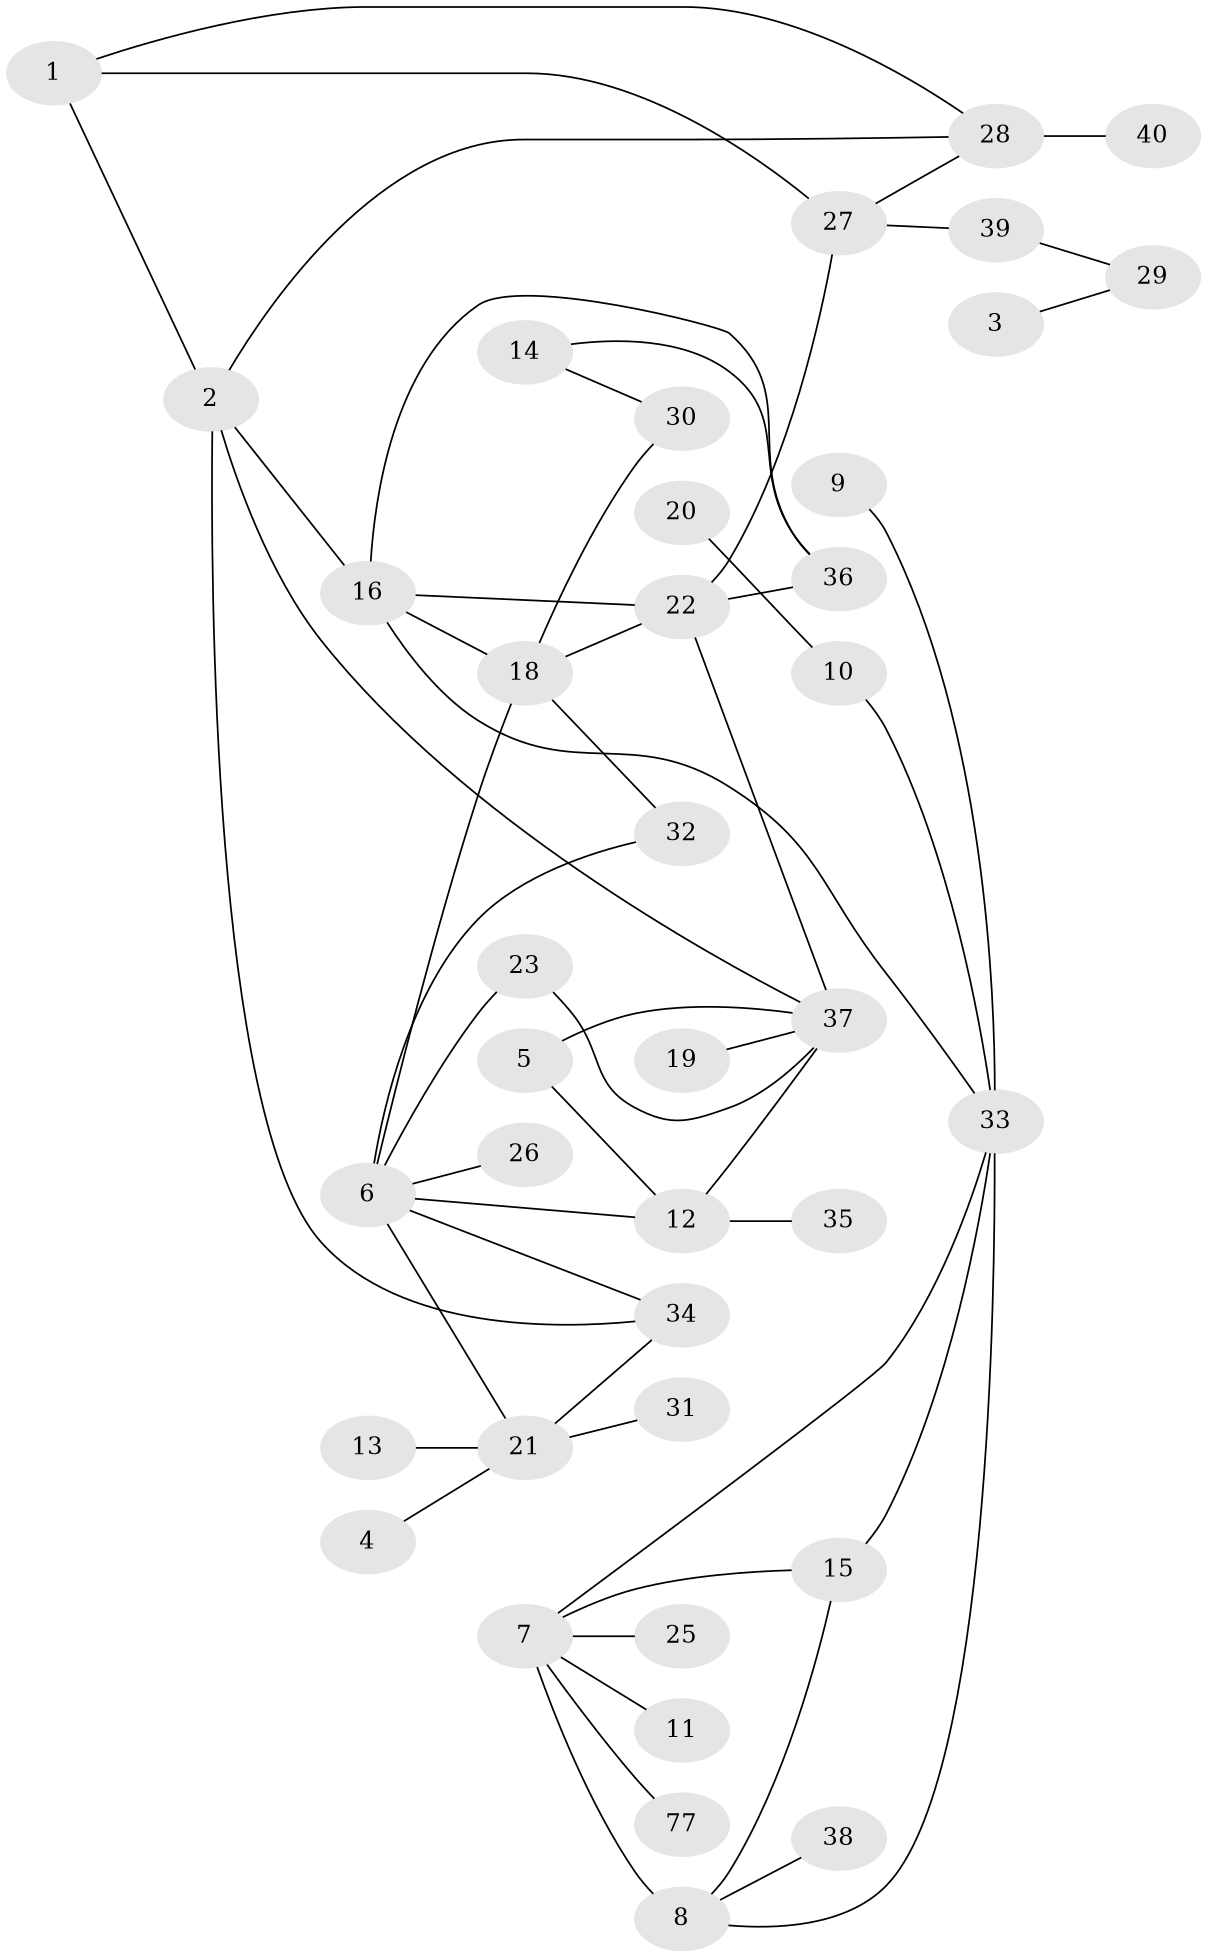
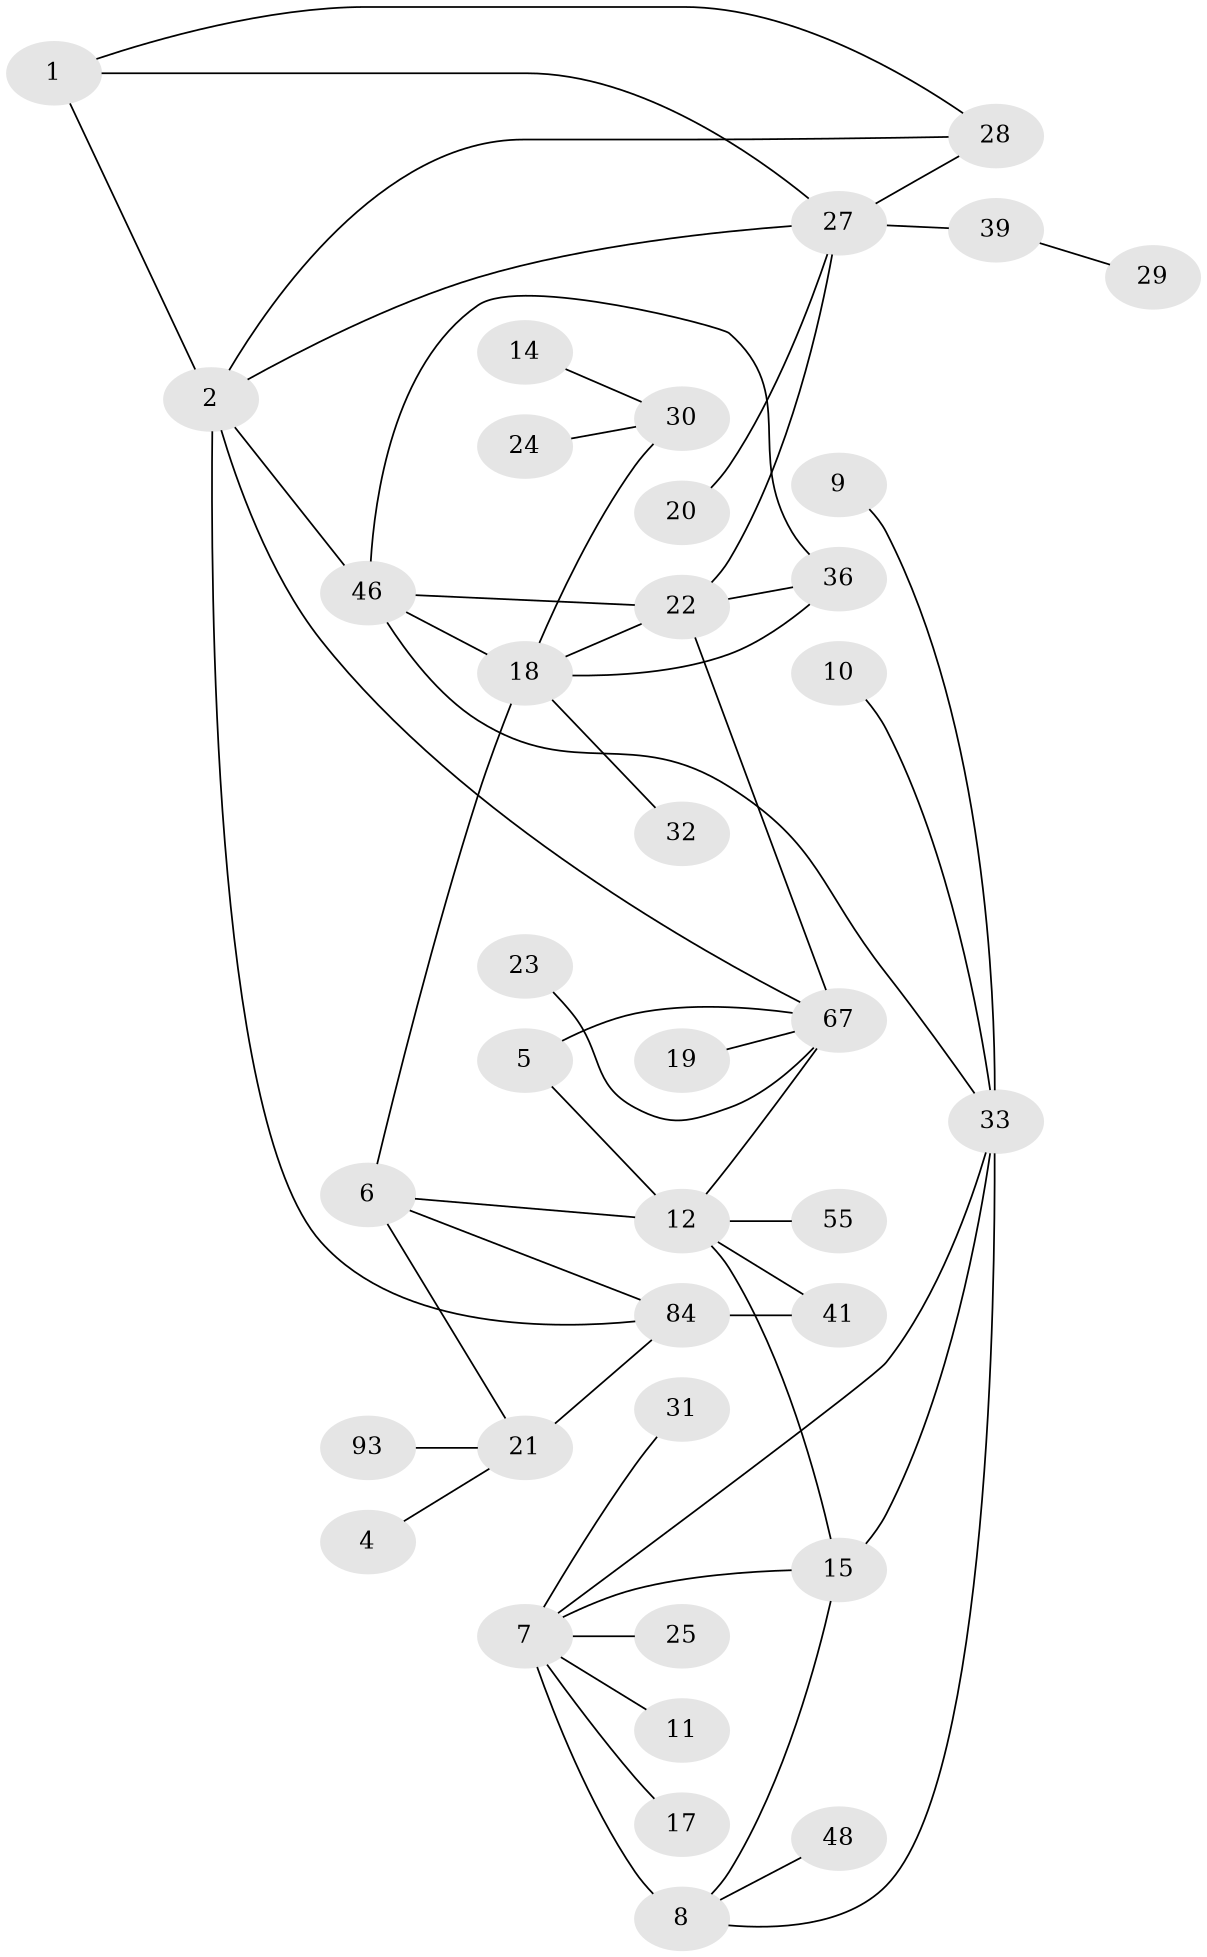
node "40": removed
edge "27" -- "2": added
node "3": removed
edge "14" -- "36": now "18" -- "36"
node "24": added
edge "20" -- "10": now "20" -- "27"
node "16": label "16" -> "46"
edge "32" -- "6": removed
node "37": label "37" -> "67"
edge "23" -- "6": removed
node "26": removed
node "35": label "35" -> "55"
node "34": label "34" -> "84"
node "41": added
edge "12" -- "15": added
edge "31" -- "21": now "31" -- "7"
node "13": label "13" -> "93"
node "77": label "77" -> "17"
node "38": label "38" -> "48"
